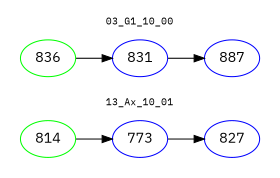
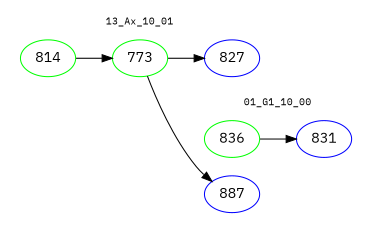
cluster "03_G1_10_00": label "03_G1_10_00" -> "01_G1_10_00"
edge "831" -> "887": now "773" -> "887"
node "773": color blue -> green
